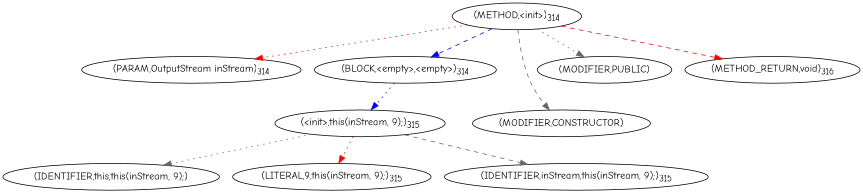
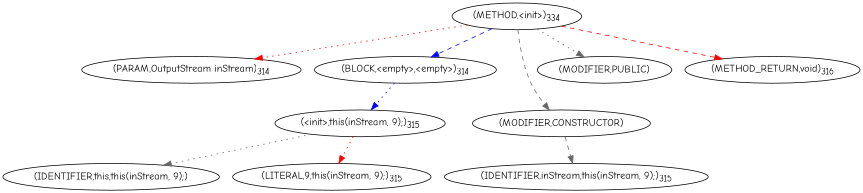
node "(METHOD,<init>)": text "314" -> "334"
edge "(<init>,this(inStream, 9);)" -> "(IDENTIFIER,inStream,this(inStream, 9);)": now "(MODIFIER,CONSTRUCTOR)" -> "(IDENTIFIER,inStream,this(inStream, 9);)"
